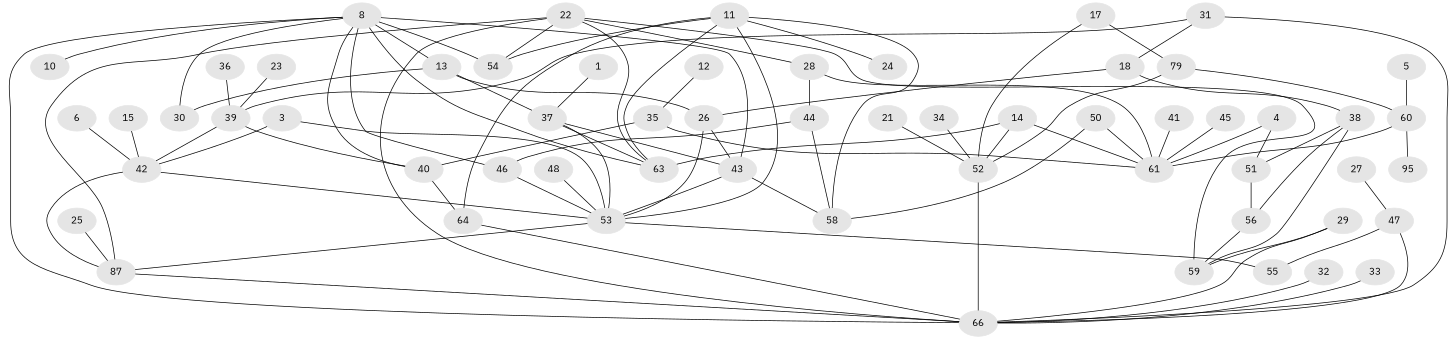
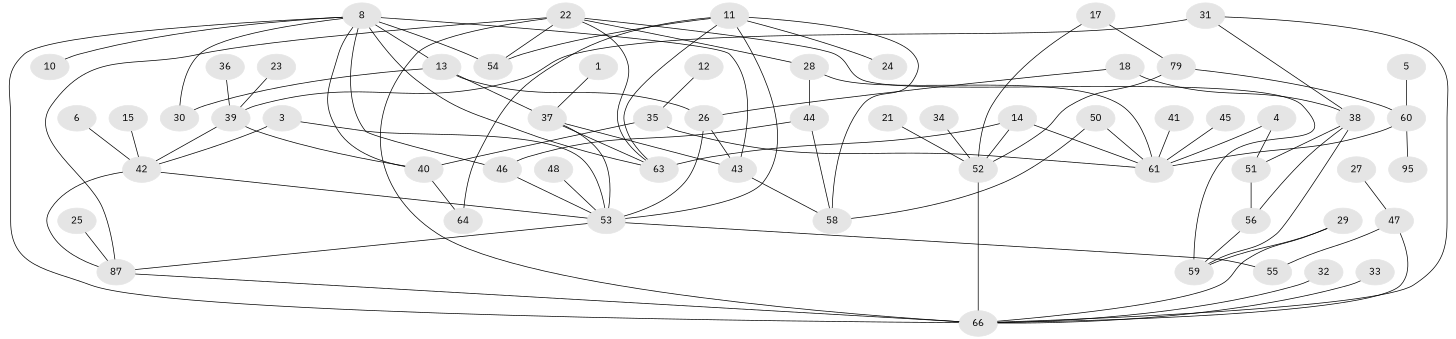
edge "31" -- "18": now "31" -- "38"
edge "43" -- "53": removed
edge "64" -- "66": removed
